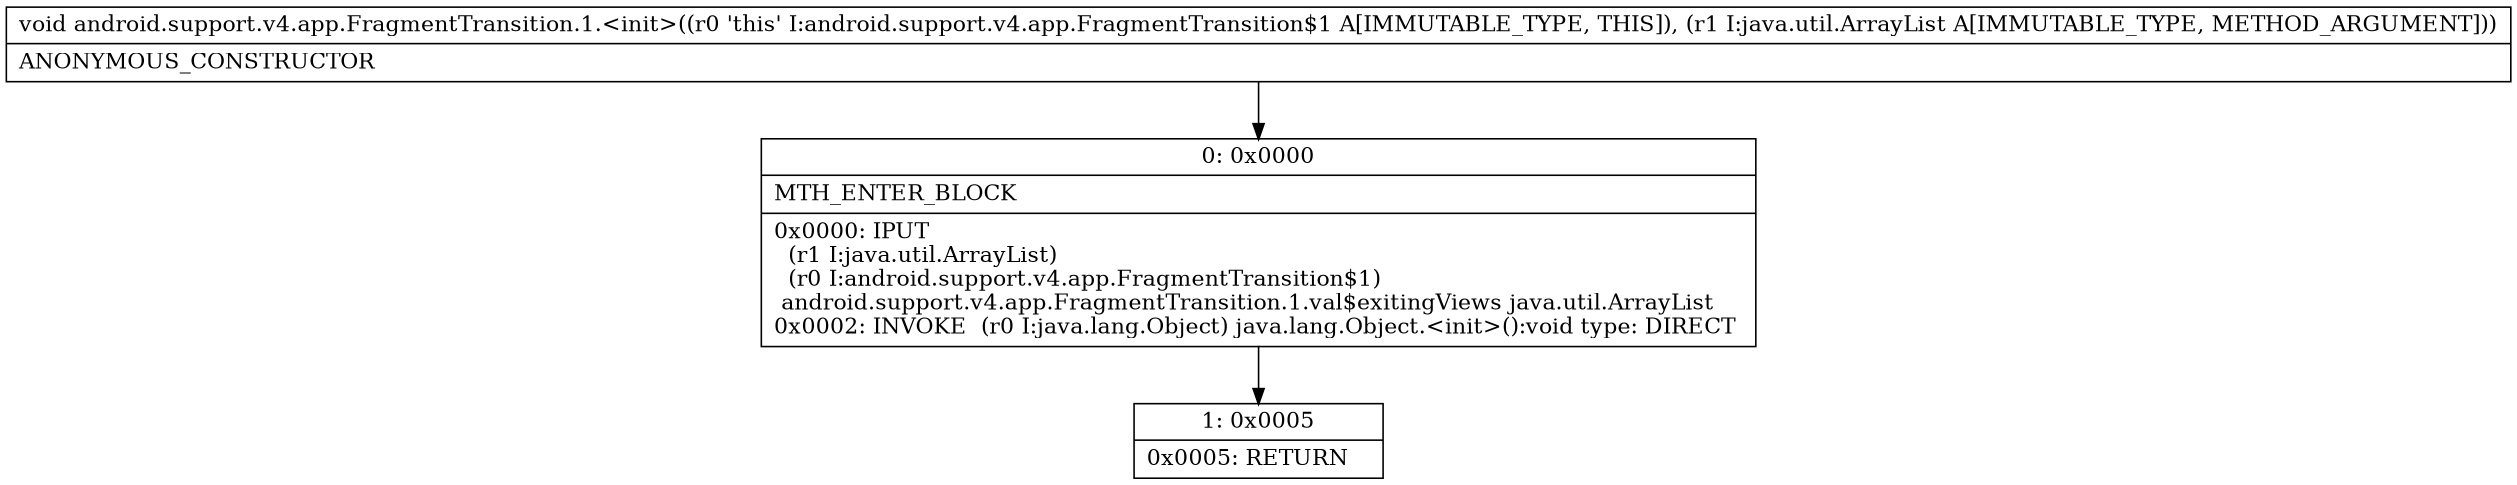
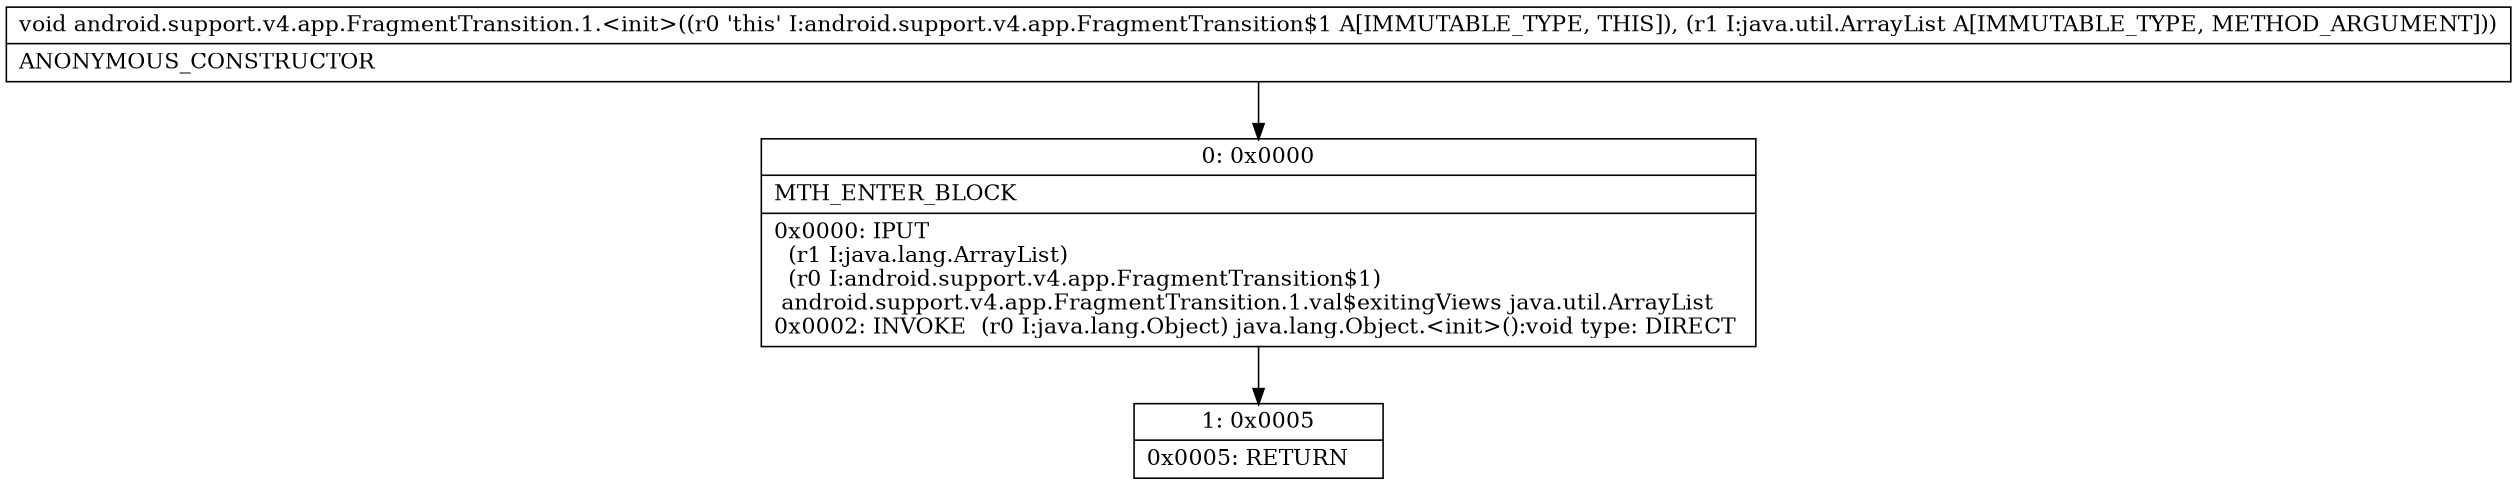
node "0: 0x0000": text "(r1 I:java.util.ArrayList)" -> "(r1 I:java.lang.ArrayList)"
